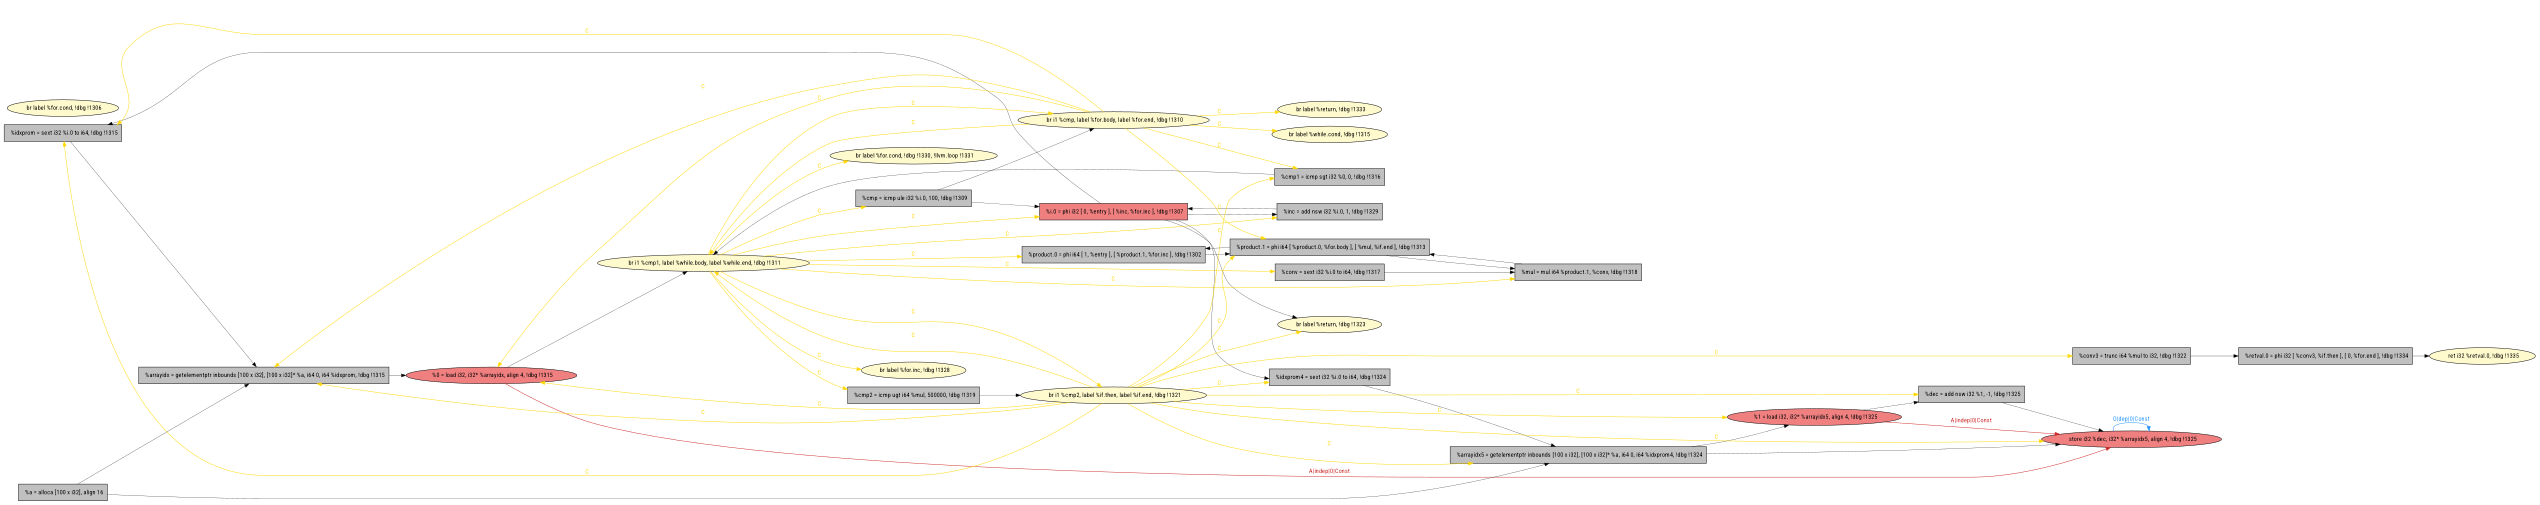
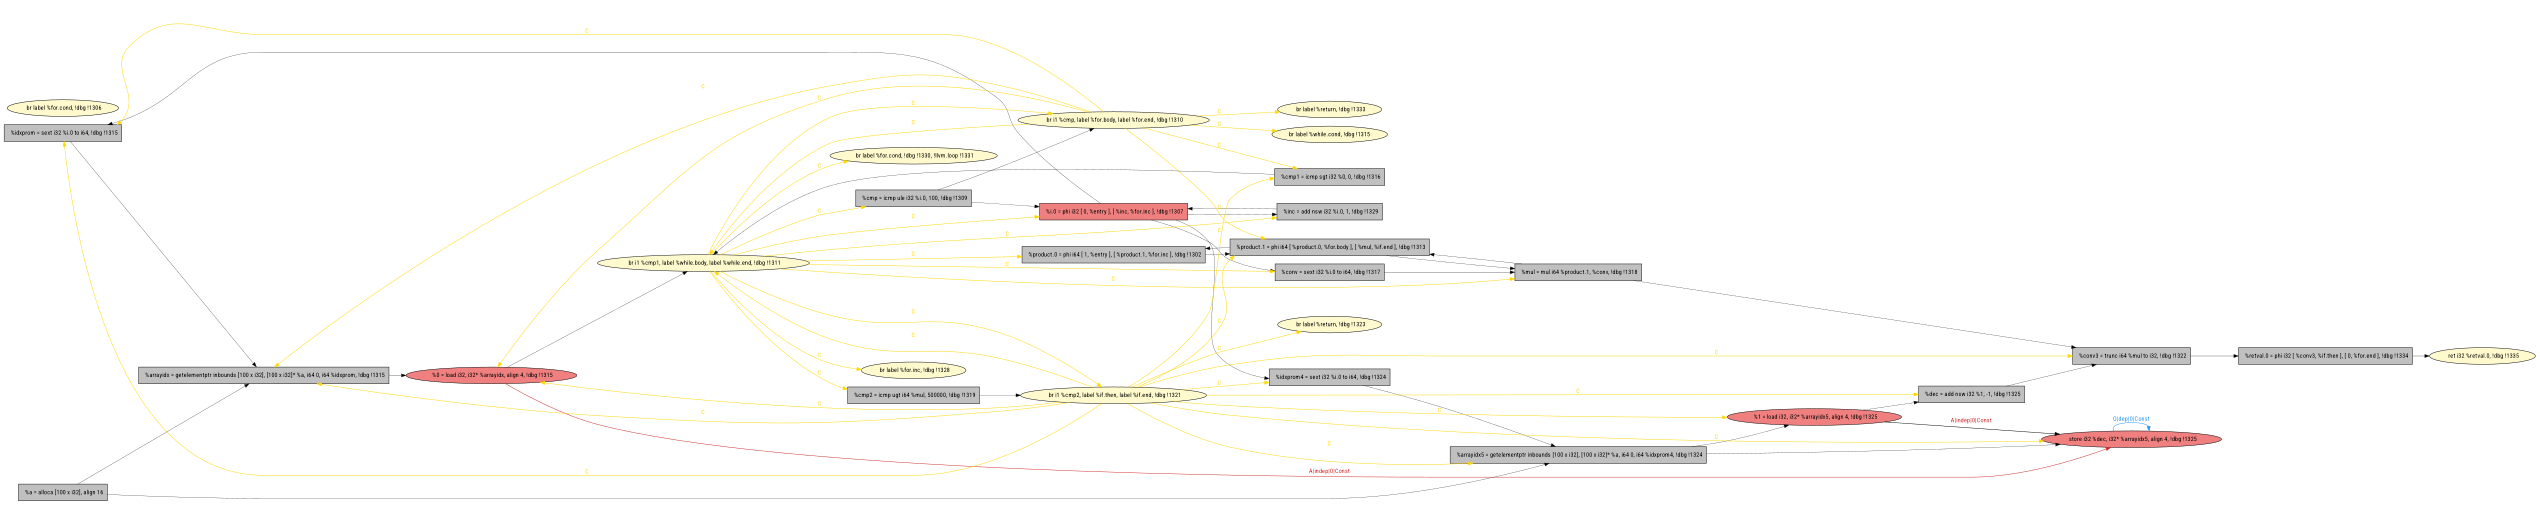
edge "%i.0 = phi i32 [ 0, %entry ], [ %inc, %for.inc ], !dbg !1307" -> "br label %return, !dbg !1323": now "%i.0 = phi i32 [ 0, %entry ], [ %inc, %for.inc ], !dbg !1307" -> "%conv = sext i32 %i.0 to i64, !dbg !1317"
edge "%mul = mul i64 %product.1, %conv, !dbg !1318" -> "%conv3 = trunc i64 %mul to i32, !dbg !1322": added
edge "%dec = add nsw i32 %1, -1, !dbg !1325" -> "store i32 %dec, i32* %arrayidx5, align 4, !dbg !1325": now "%dec = add nsw i32 %1, -1, !dbg !1325" -> "%conv3 = trunc i64 %mul to i32, !dbg !1322"
edge "%1 = load i32, i32* %arrayidx5, align 4, !dbg !1325" -> "store i32 %dec, i32* %arrayidx5, align 4, !dbg !1325": color firebrick3 -> black
